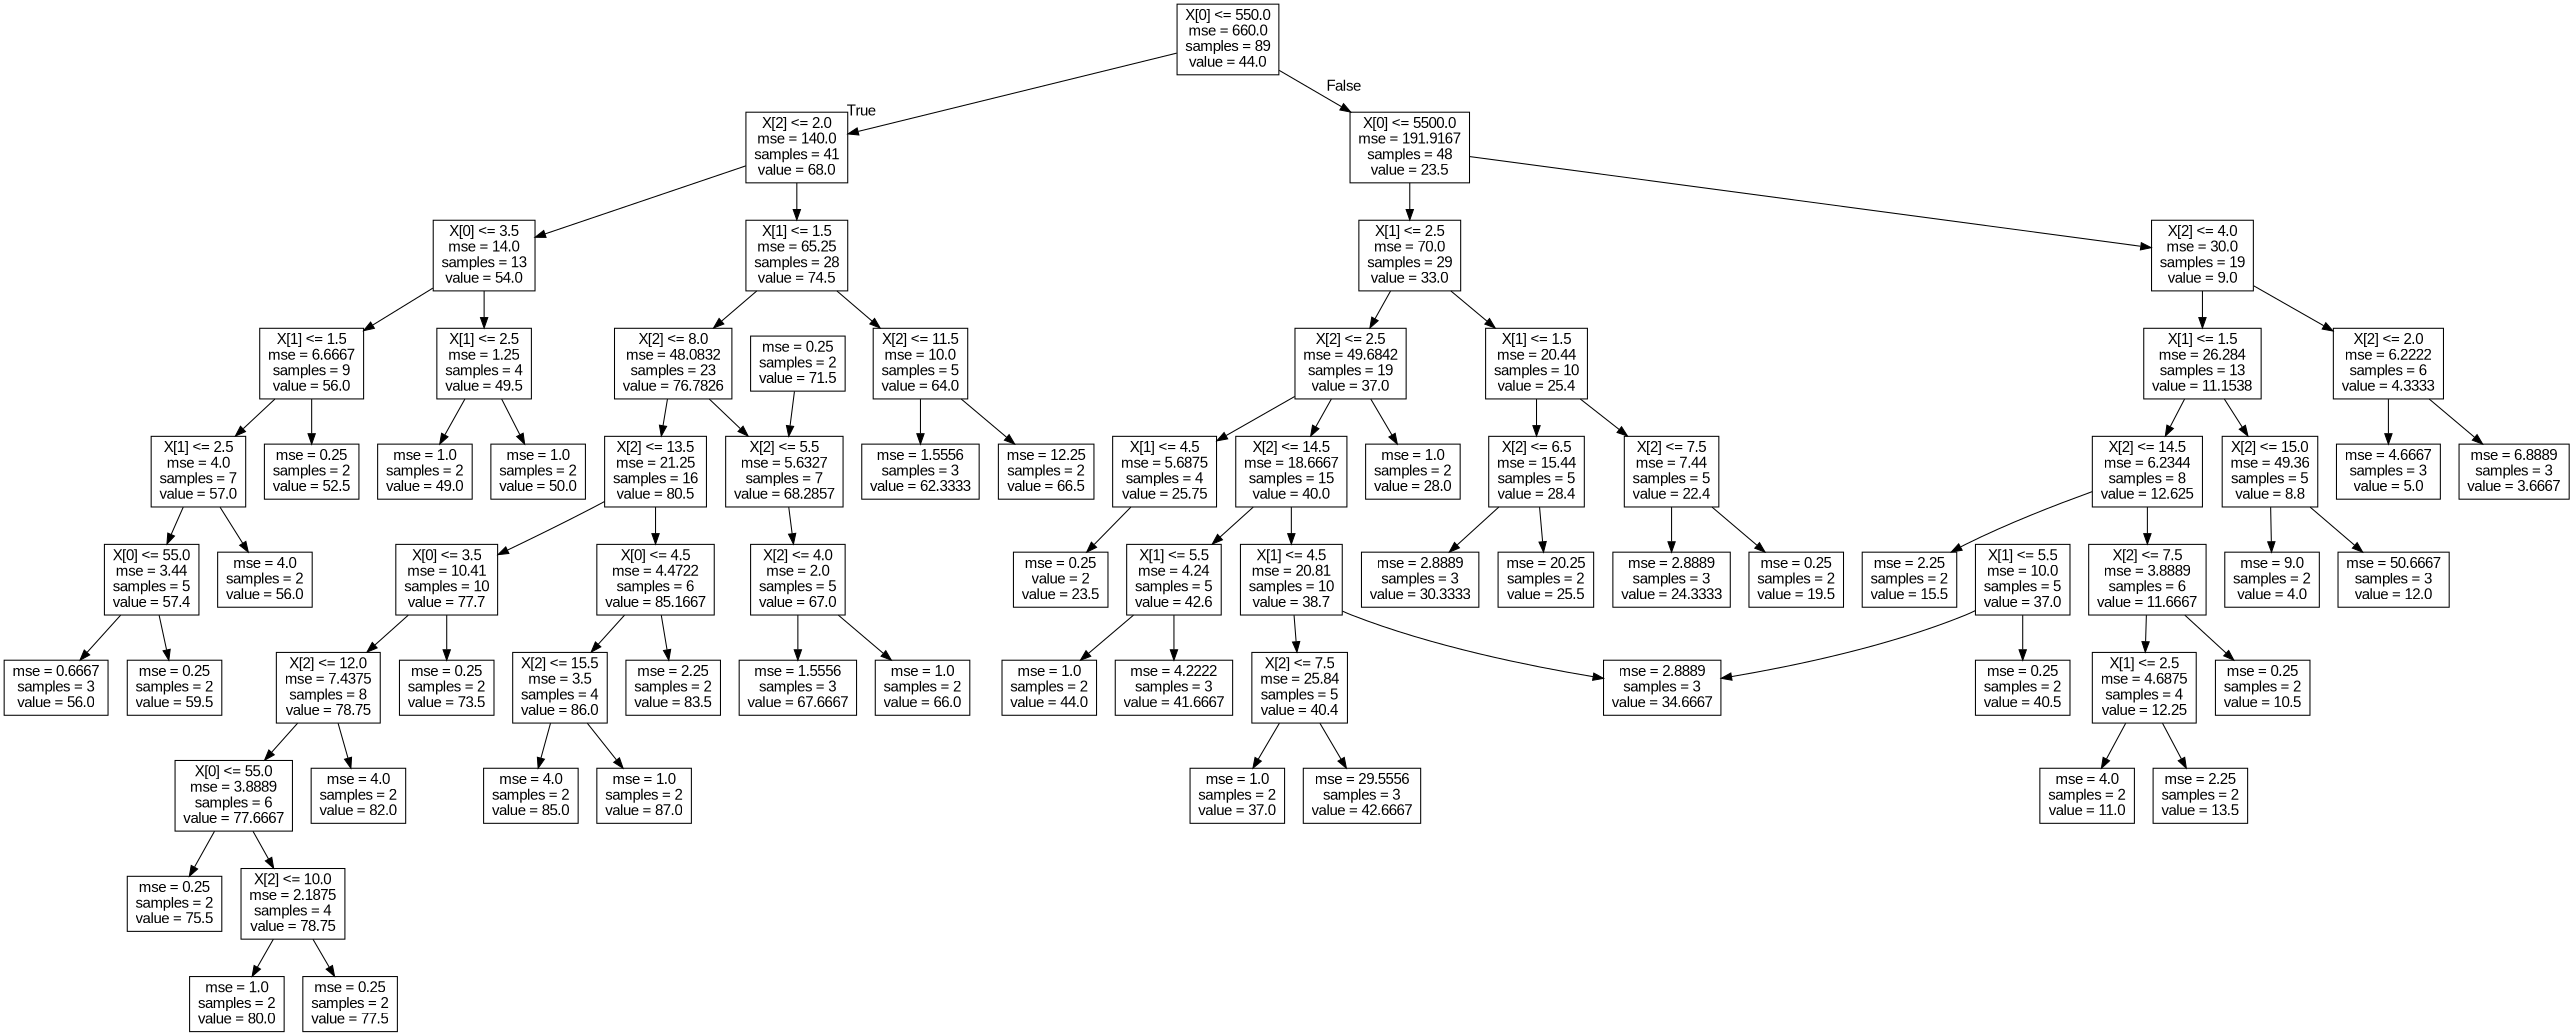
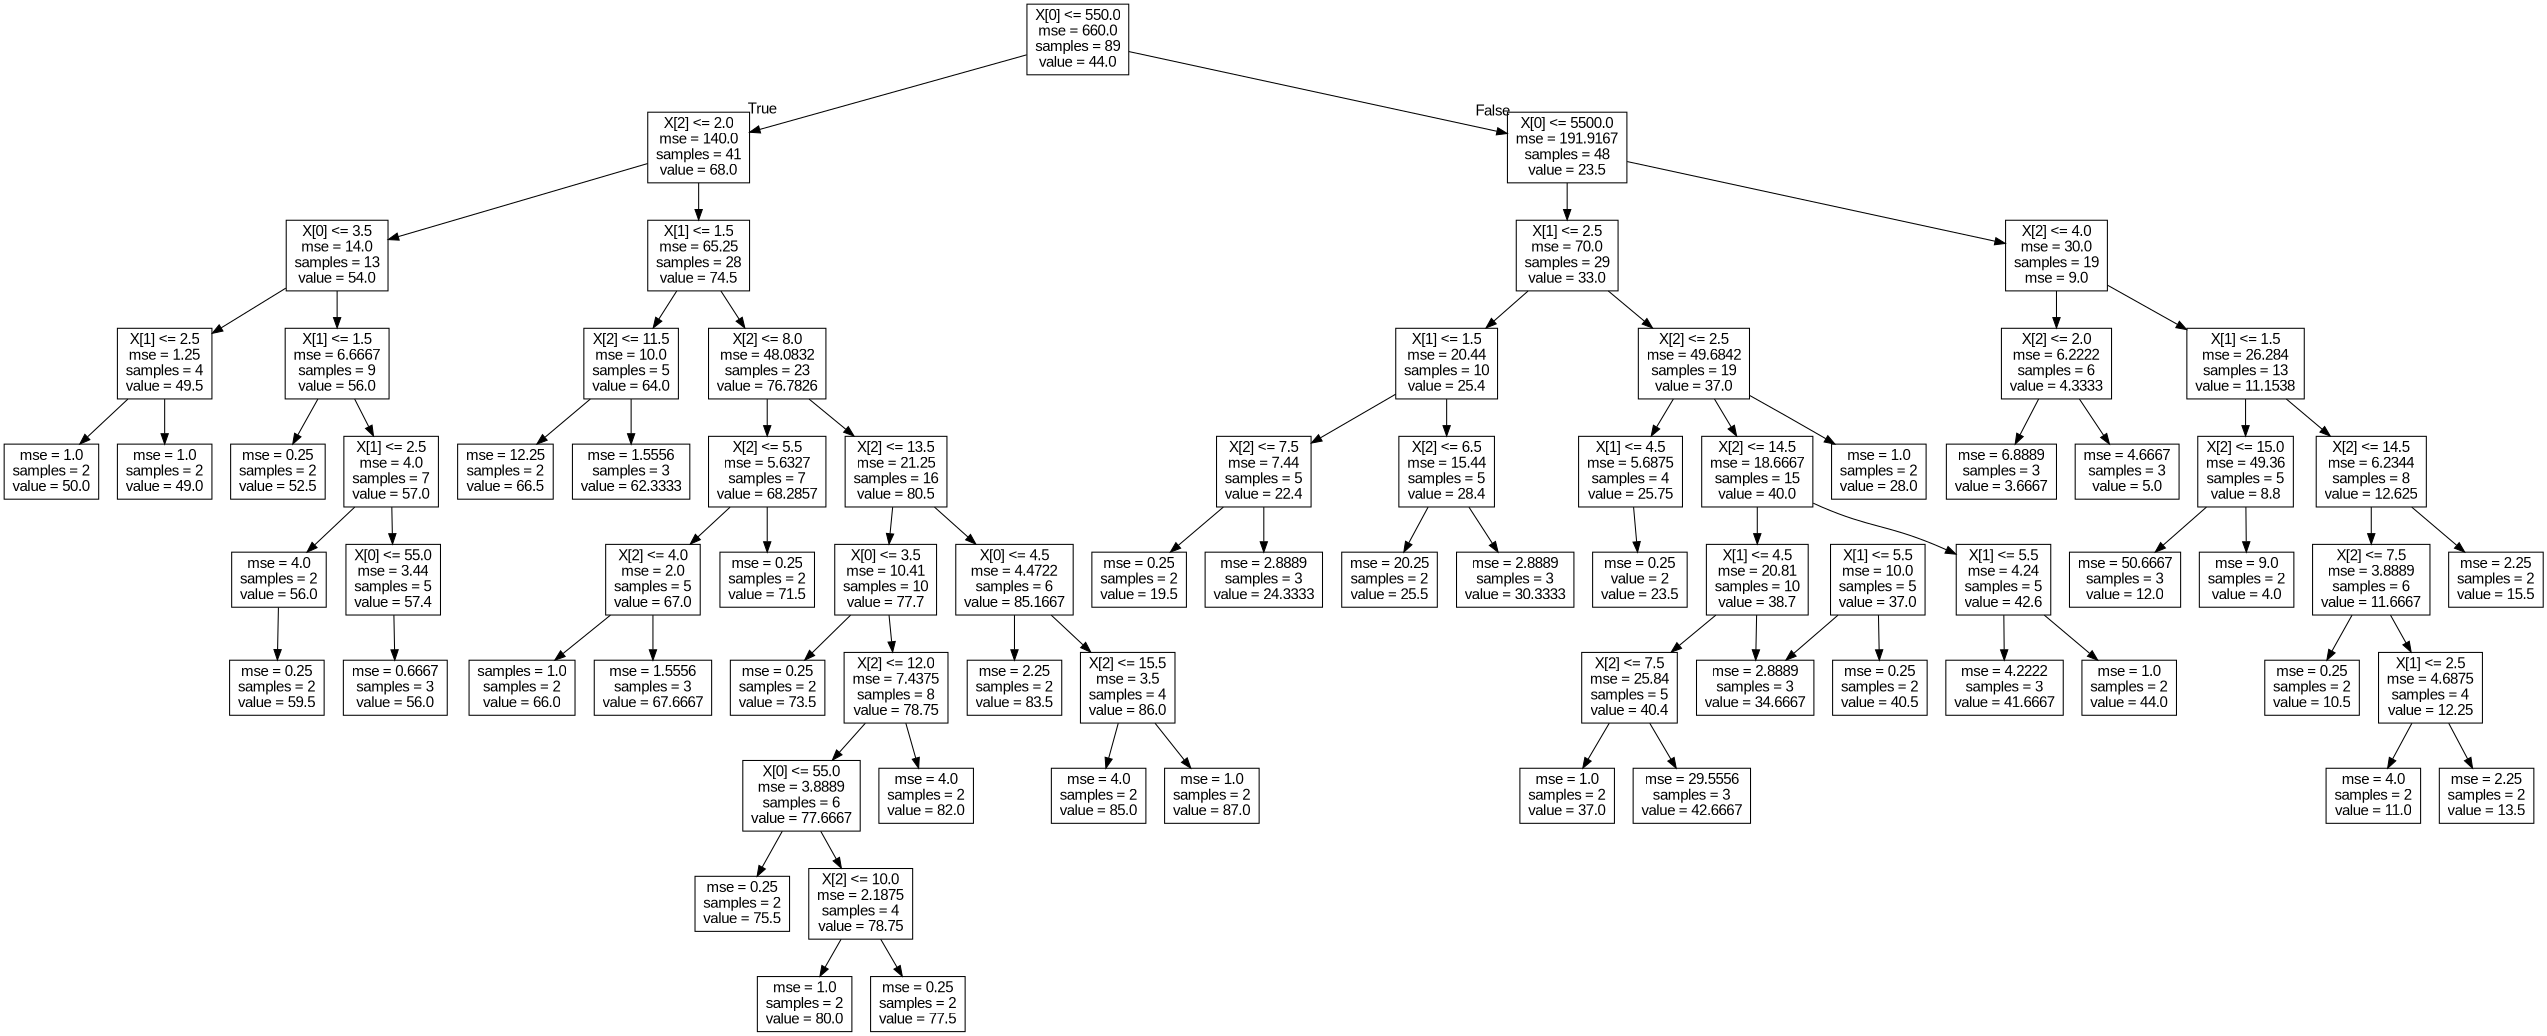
node "X[2] <= 4.0 mse = 30.0 samples = 19 value = 9.0": label "X[2] <= 4.0 mse = 30.0 samples = 19 value = 9.0" -> "X[2] <= 4.0 mse = 30.0 samples = 19 mse = 9.0"
edge "mse = 0.25 samples = 2 value = 71.5" -> "X[2] <= 5.5 mse = 5.6327 samples = 7 value = 68.2857": reversed
edge "X[0] <= 55.0 mse = 3.44 samples = 5 value = 57.4" -> "mse = 0.25 samples = 2 value = 59.5": now "mse = 4.0 samples = 2 value = 56.0" -> "mse = 0.25 samples = 2 value = 59.5"
node "mse = 1.0 samples = 2 value = 66.0": label "mse = 1.0 samples = 2 value = 66.0" -> "samples = 1.0 samples = 2 value = 66.0"
